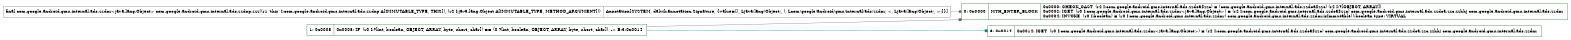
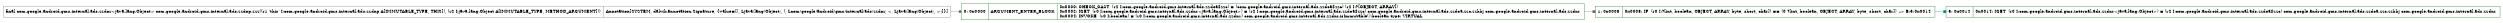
node "0: 0x0000": text "MTH_ENTER_BLOCK" -> "ARGUMENT_ENTER_BLOCK"
edge "1: 0x0008" -> "0: 0x0000": reversed
